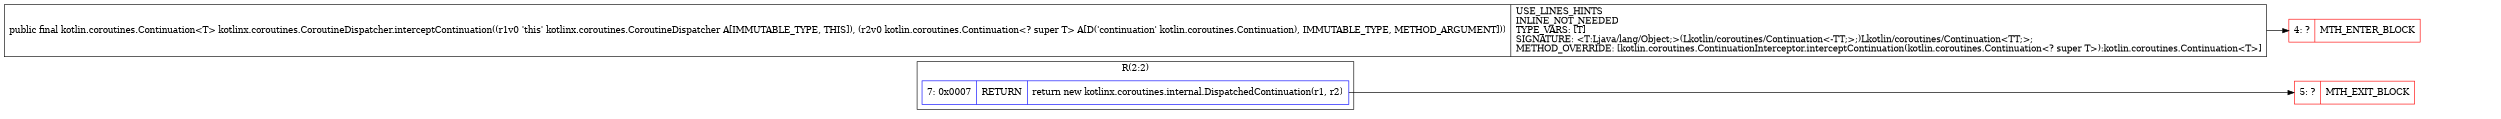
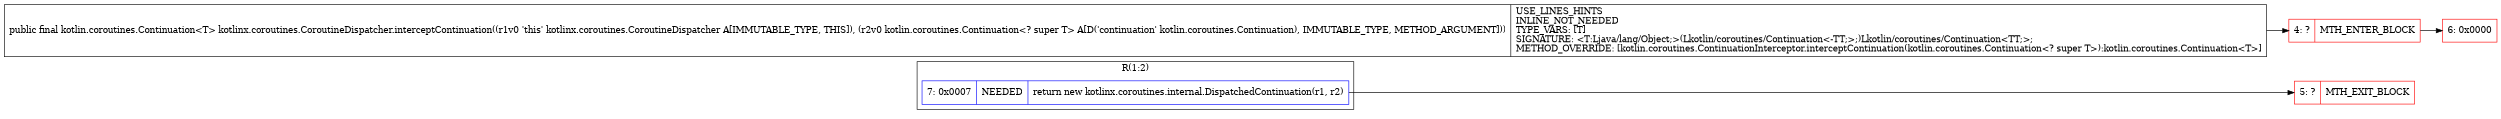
node "6: 0x0000": added
cluster "R(2:2)": label "R(2:2)" -> "R(1:2)"
node "7: 0x0007": text "RETURN" -> "NEEDED"
